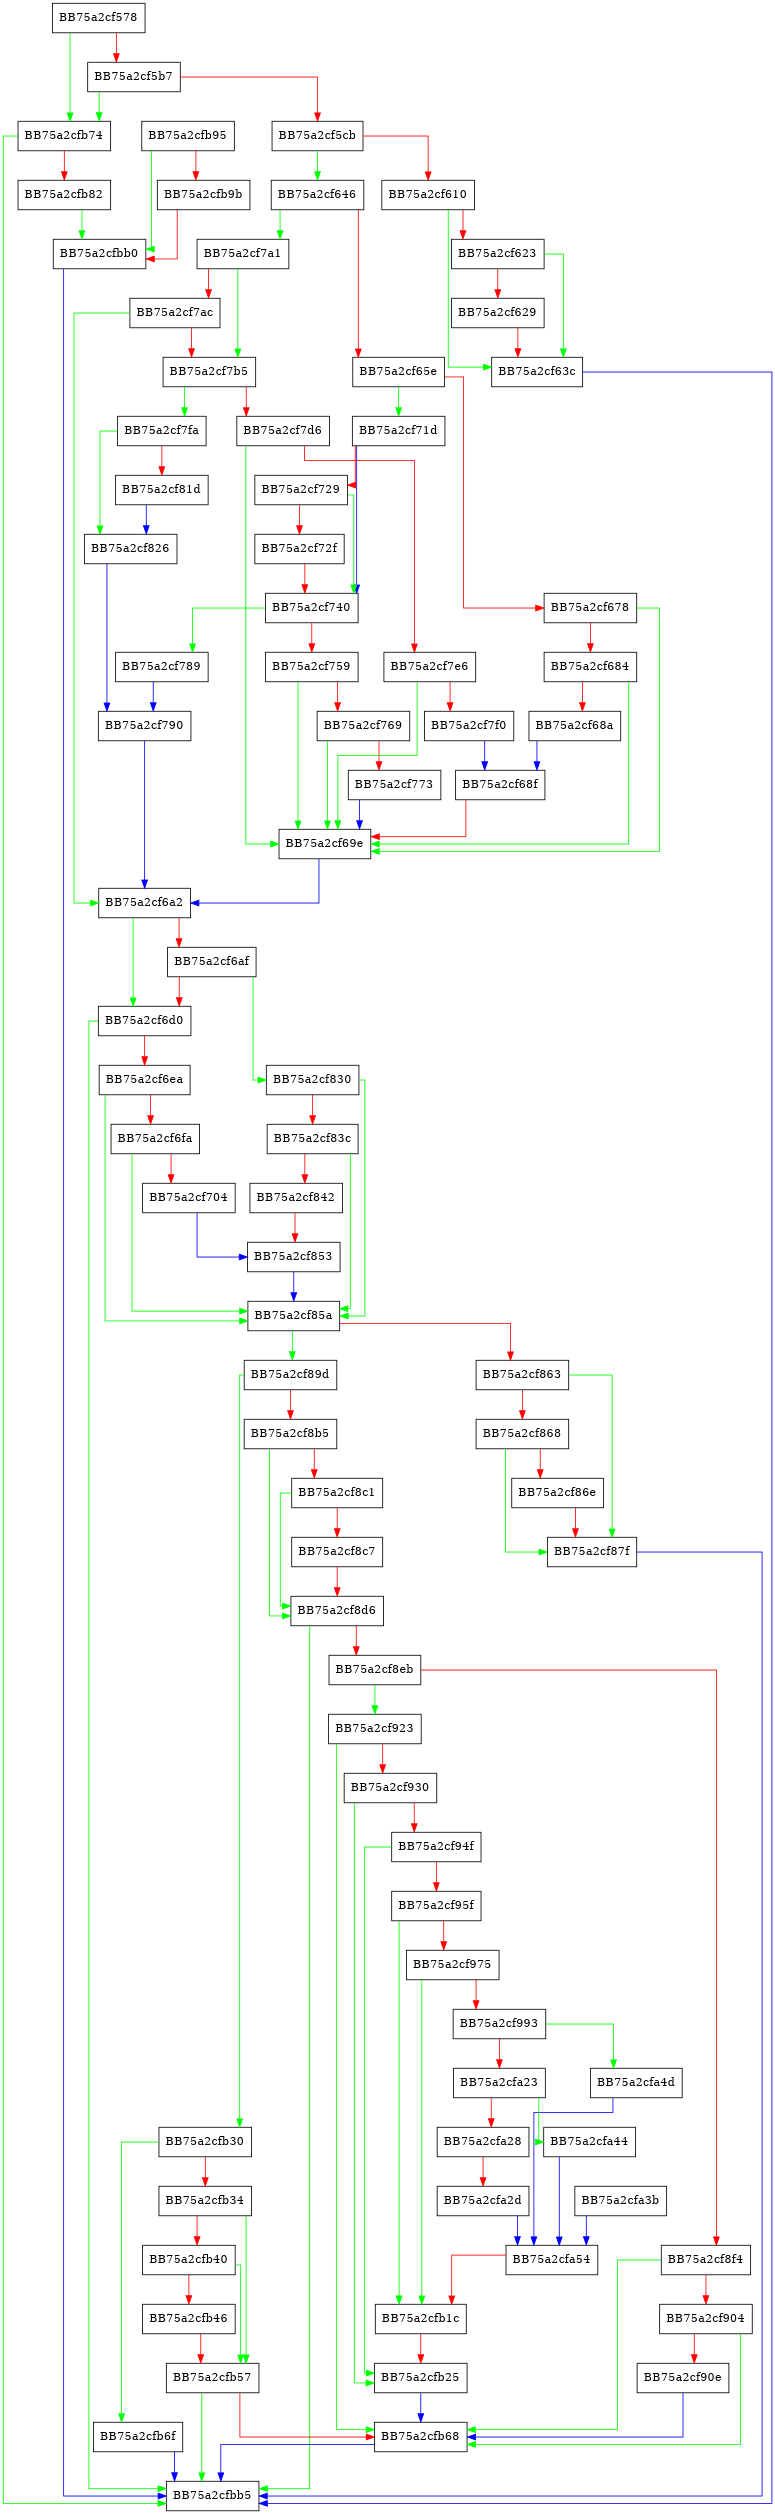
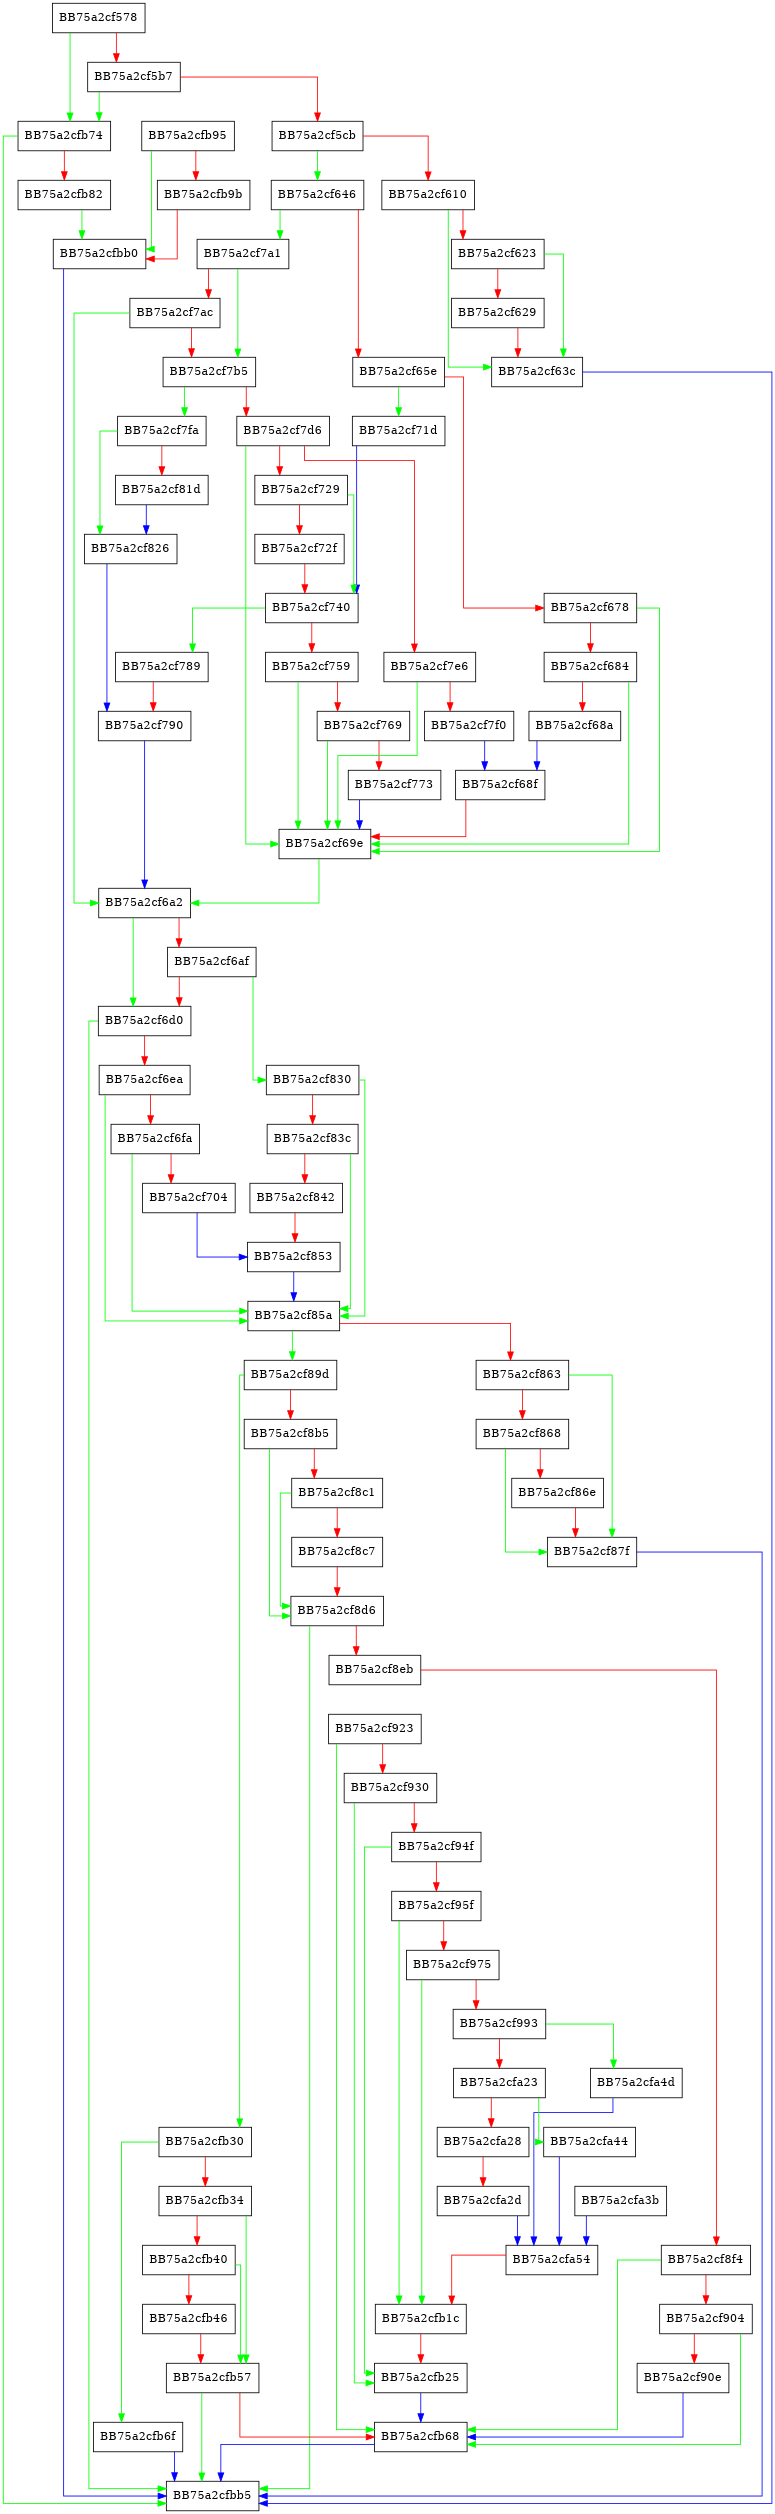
edge "BB75a2cf71d" -> "BB75a2cf729": now "BB75a2cf7d6" -> "BB75a2cf729"
edge "BB75a2cf789" -> "BB75a2cf790": color blue -> red
edge "BB75a2cf69e" -> "BB75a2cf6a2": color blue -> green
edge "BB75a2cf8eb" -> "BB75a2cf923": removed
